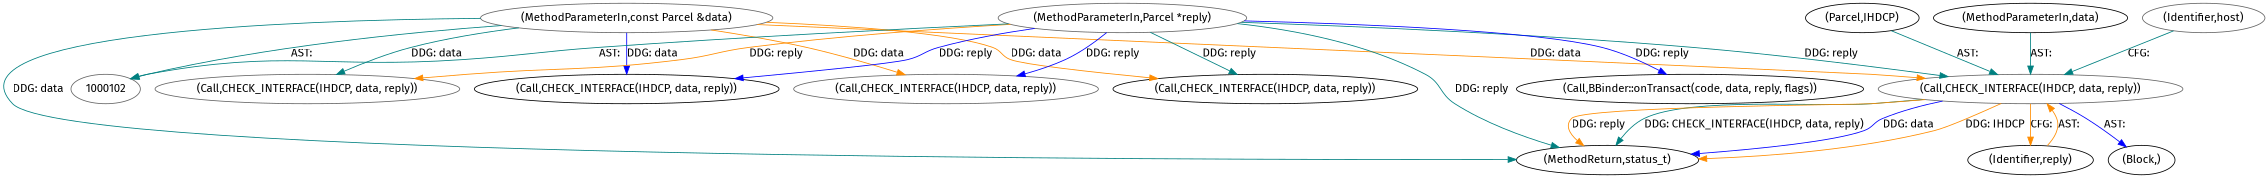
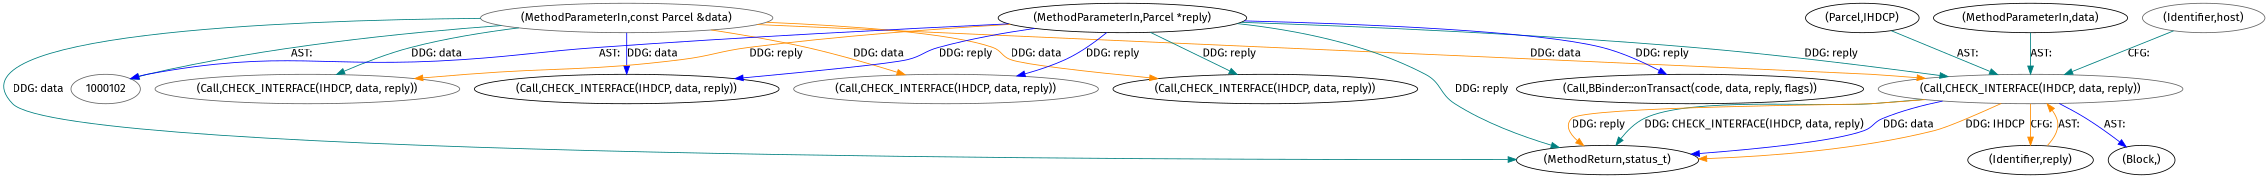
node "(MethodParameterIn,Parcel *reply)": color gray40 -> black
edge "(MethodParameterIn,Parcel *reply)" -> "1000102": color teal -> blue
